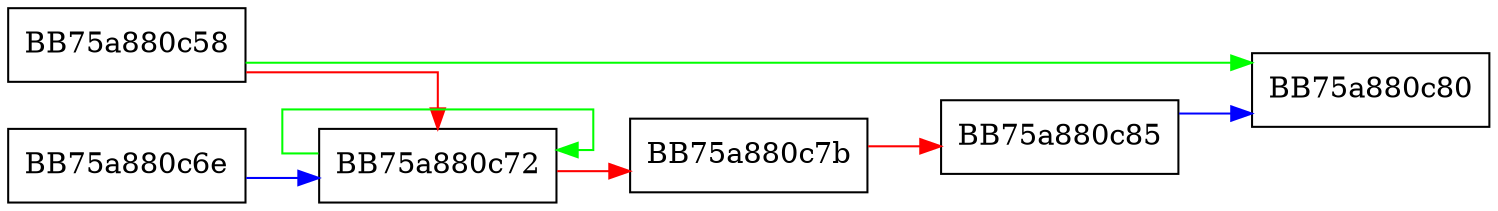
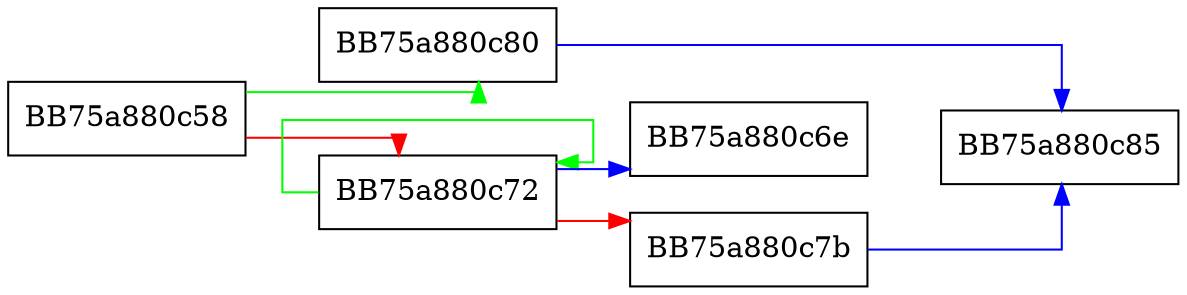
edge "BB75a880c85" -> "BB75a880c80": reversed
edge "BB75a880c7b" -> "BB75a880c85": color red -> blue
edge "BB75a880c6e" -> "BB75a880c72": reversed
